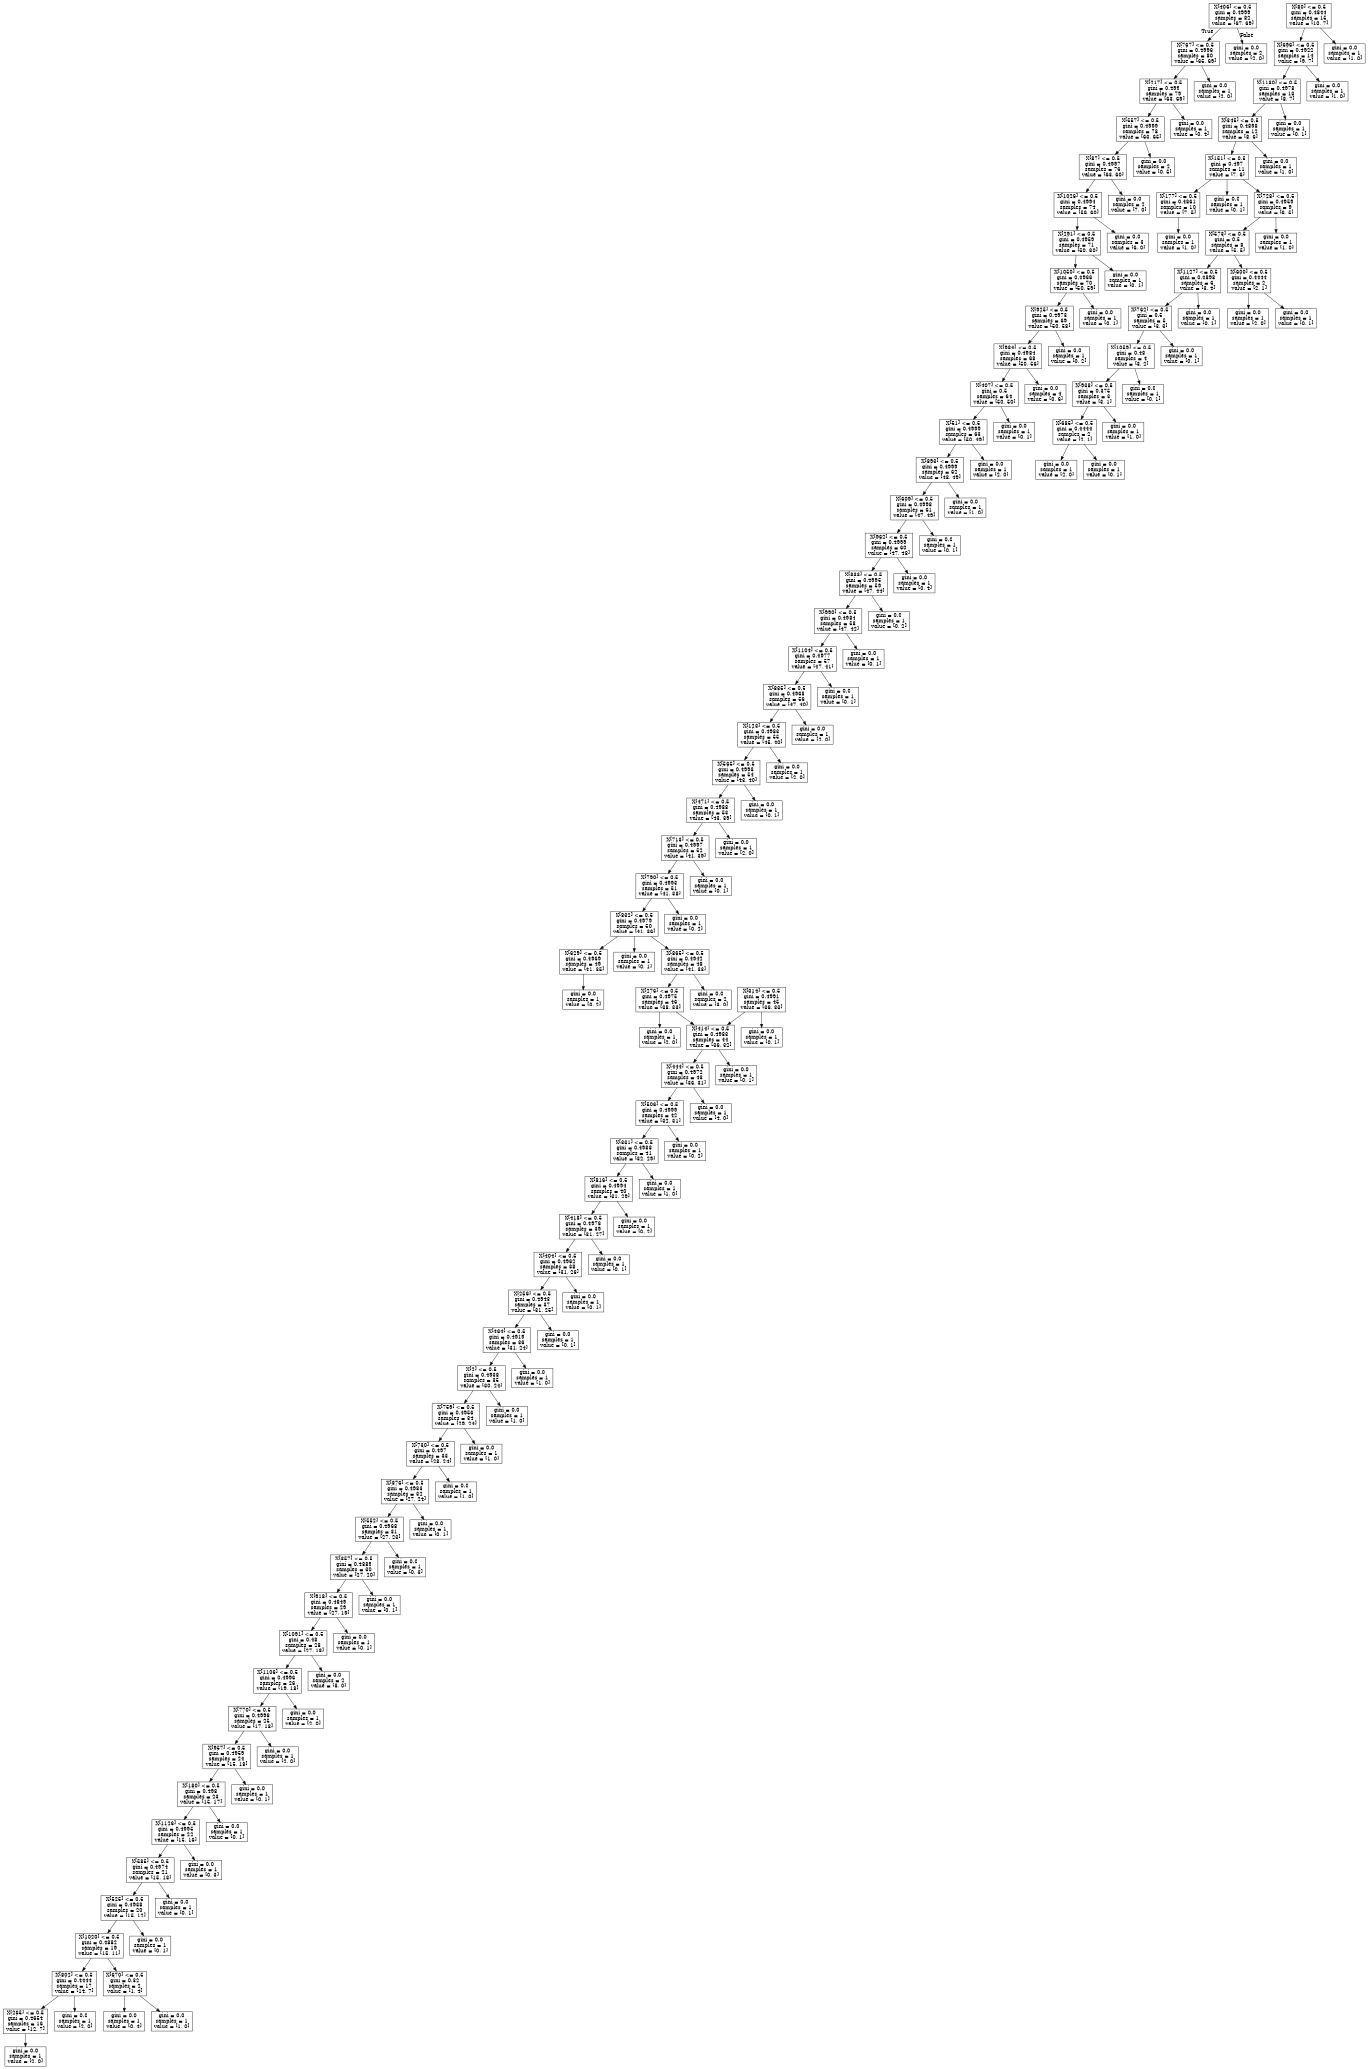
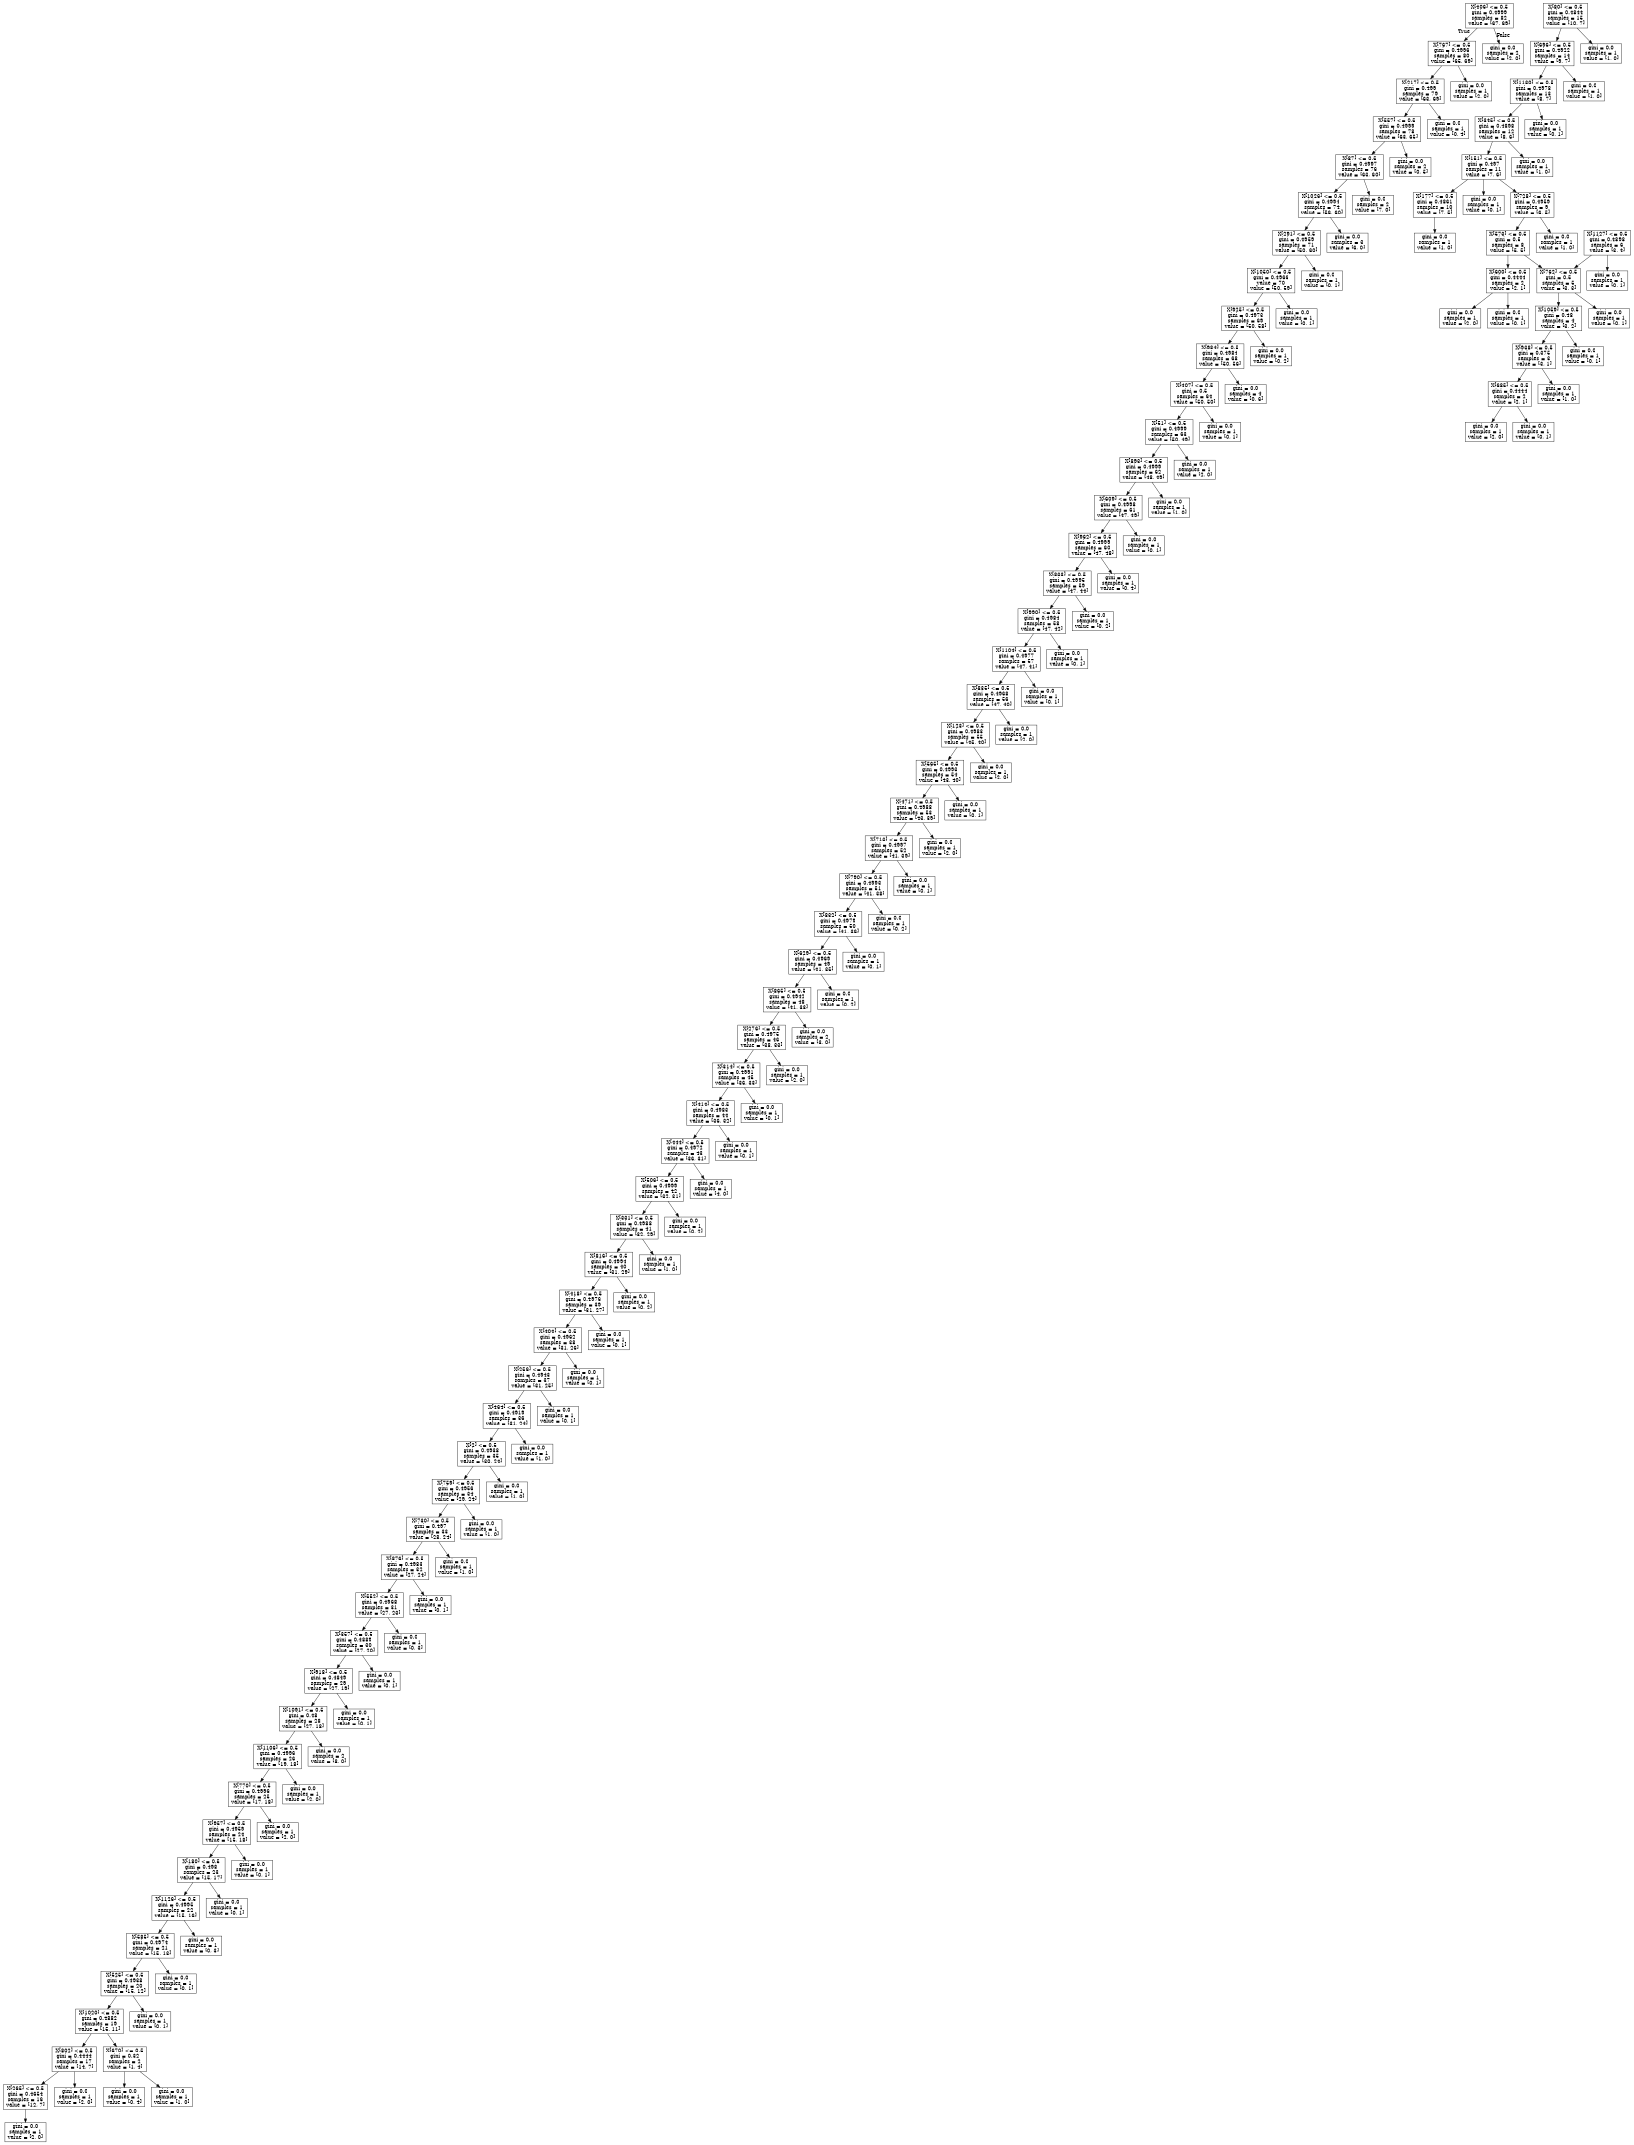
edge "X[573] <= 0.5 gini = 0.5 samples = 8 value = [5, 5]" -> "X[1127] <= 0.5 gini = 0.4898 samples = 6 value = [3, 4]": now "X[573] <= 0.5 gini = 0.5 samples = 8 value = [5, 5]" -> "X[762] <= 0.5 gini = 0.5 samples = 5 value = [3, 3]"
node "X[1050] <= 0.5 gini = 0.4966 samples = 70 value = [50, 59]": label "X[1050] <= 0.5 gini = 0.4966 samples = 70 value = [50, 59]" -> "X[1050] <= 0.5 gini = 0.4966 value = 70 value = [50, 59]"
edge "X[832] <= 0.5 gini = 0.4979 samples = 50 value = [41, 36]" -> "X[865] <= 0.5 gini = 0.4942 samples = 48 value = [41, 33]": now "X[629] <= 0.5 gini = 0.4969 samples = 49 value = [41, 35]" -> "X[865] <= 0.5 gini = 0.4942 samples = 48 value = [41, 33]"
edge "X[276] <= 0.5 gini = 0.4975 samples = 46 value = [38, 33]" -> "X[414] <= 0.5 gini = 0.4983 samples = 44 value = [36, 32]": now "X[276] <= 0.5 gini = 0.4975 samples = 46 value = [38, 33]" -> "X[314] <= 0.5 gini = 0.4991 samples = 45 value = [36, 33]"
